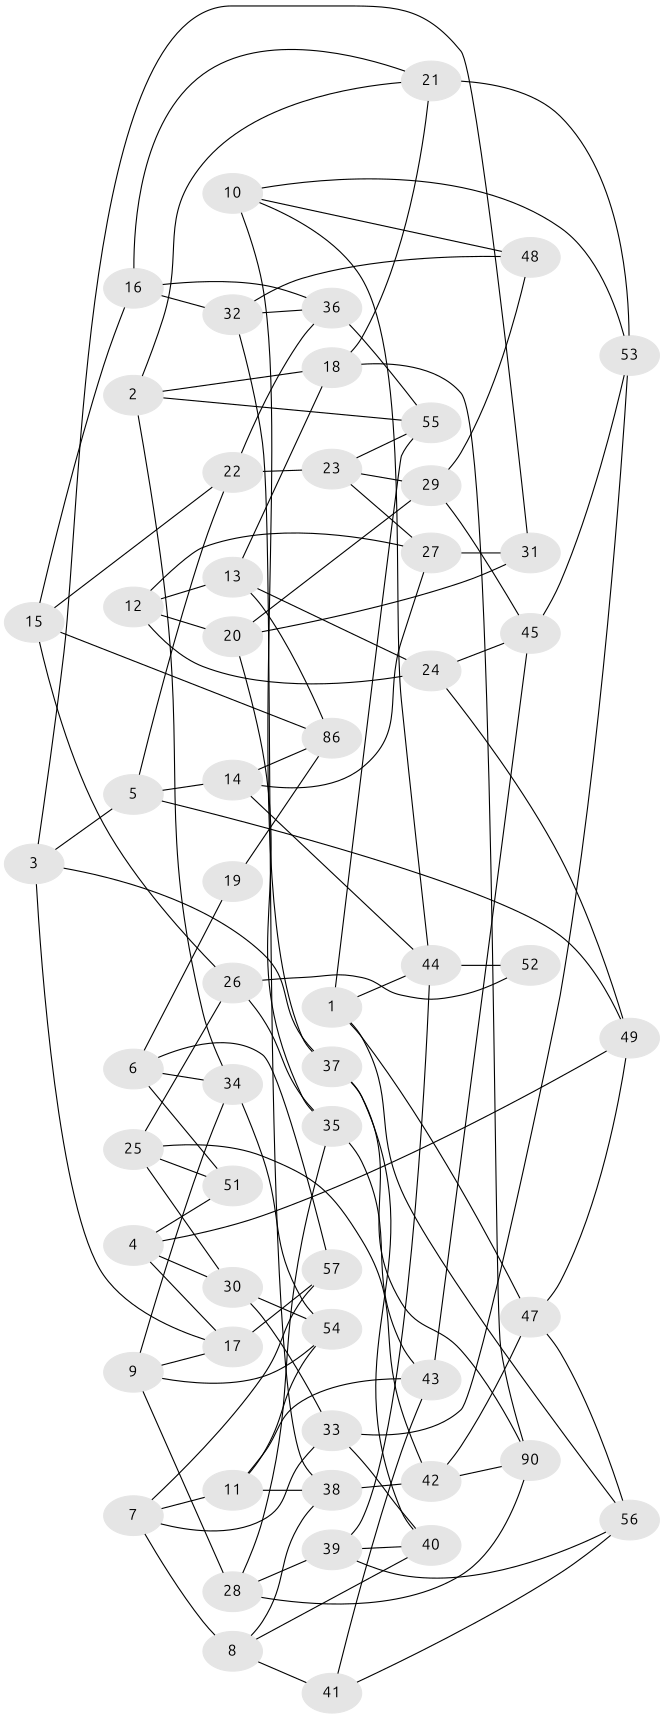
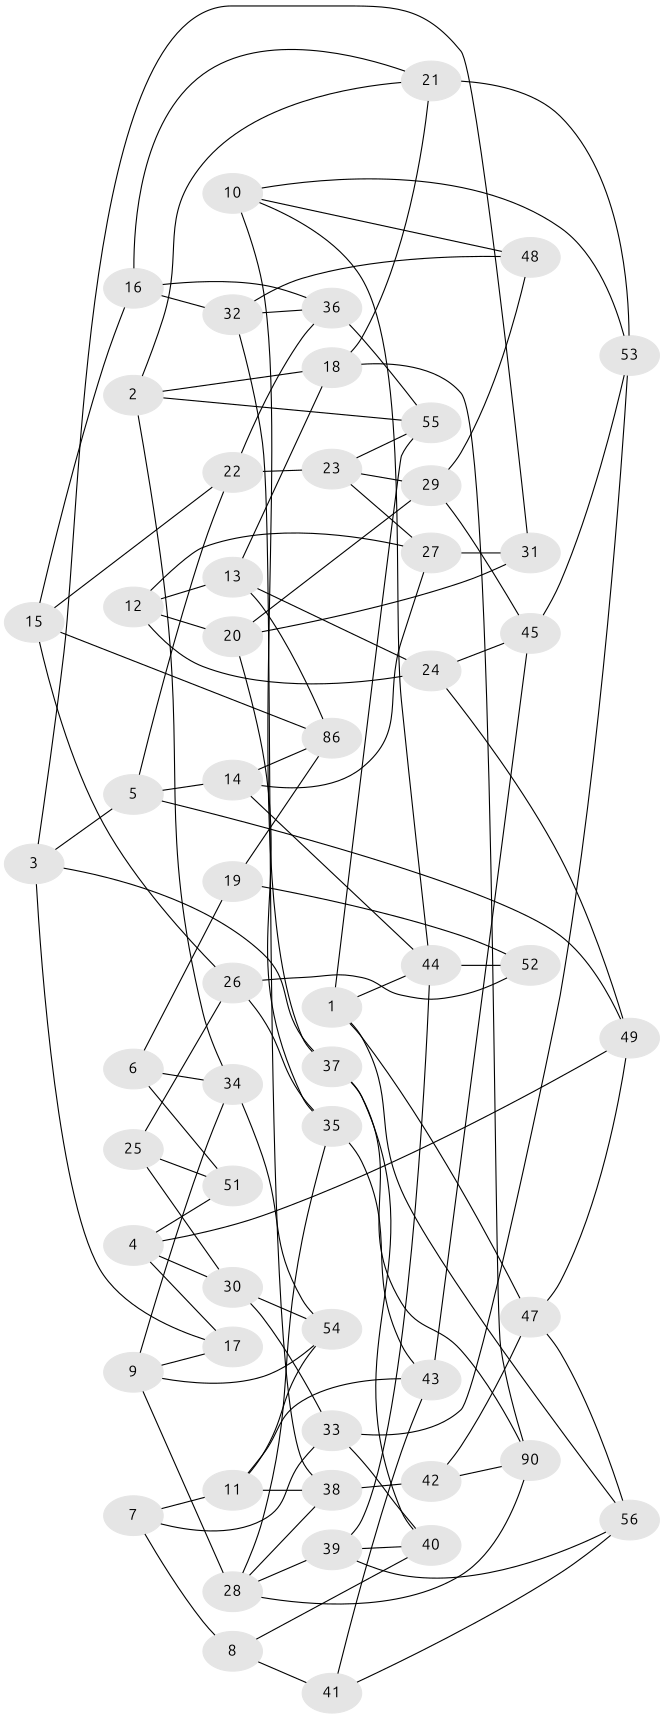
edge "19" -- "52": added
edge "25" -- "42": removed
node "57": removed
edge "38" -- "8": now "38" -- "28"
